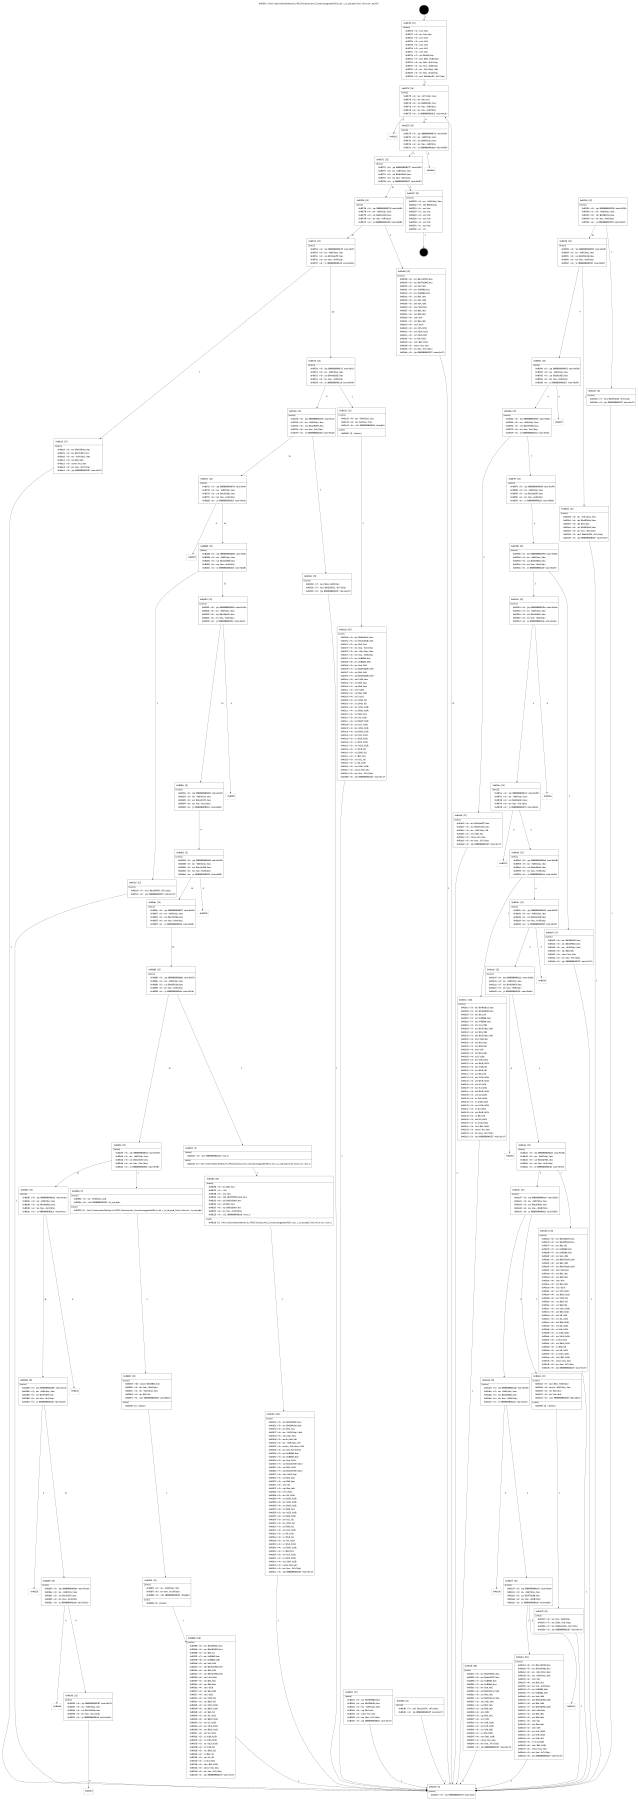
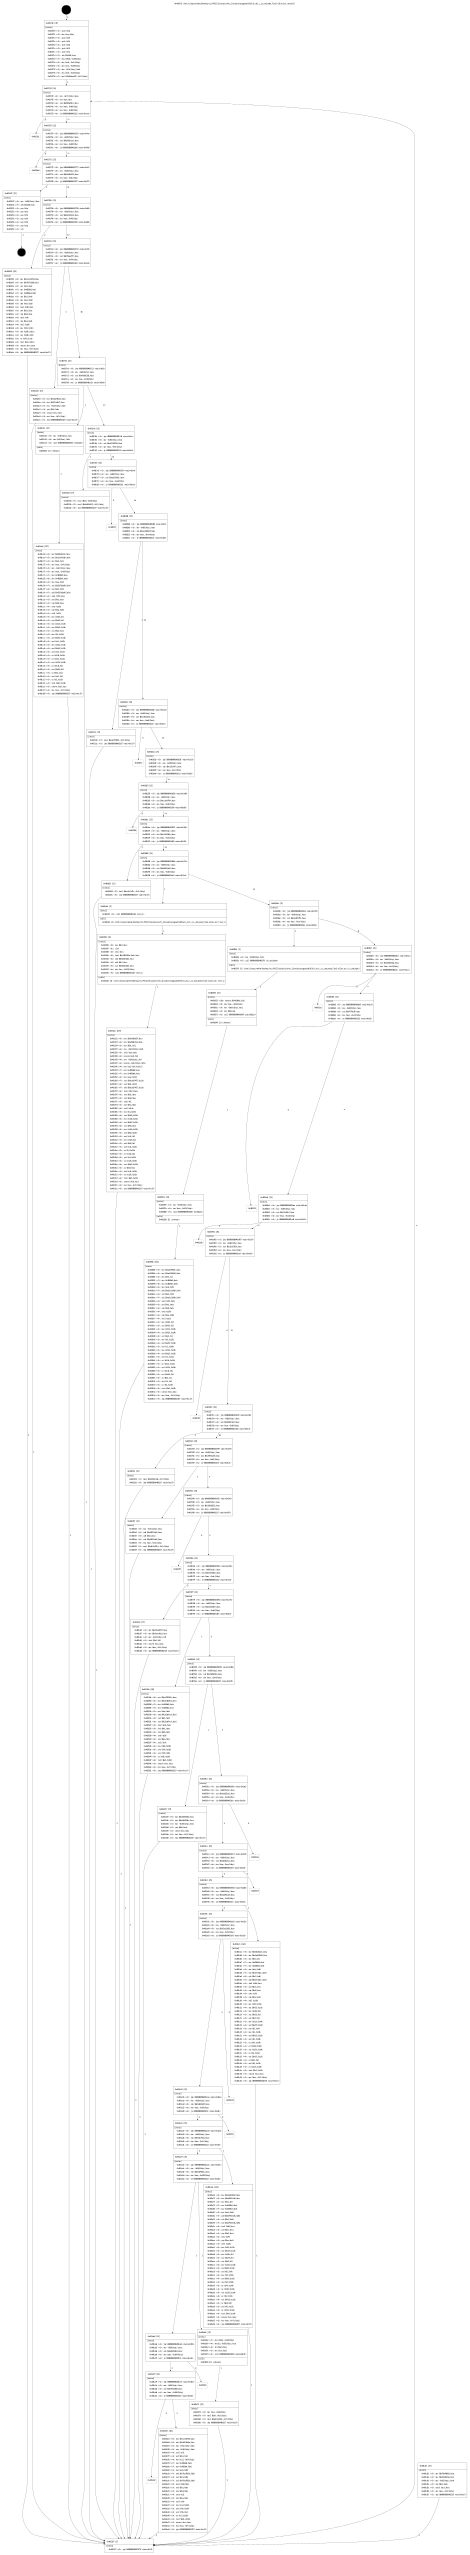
edge "0x40186c [25]" -> "0x401d05 [12]": added, label "1"
edge "0x401902 [25]" -> "0x40191b [25]": added, label "11"
edge "0x40197f [25]" -> "0x401ffe [88]": added, label "1"
